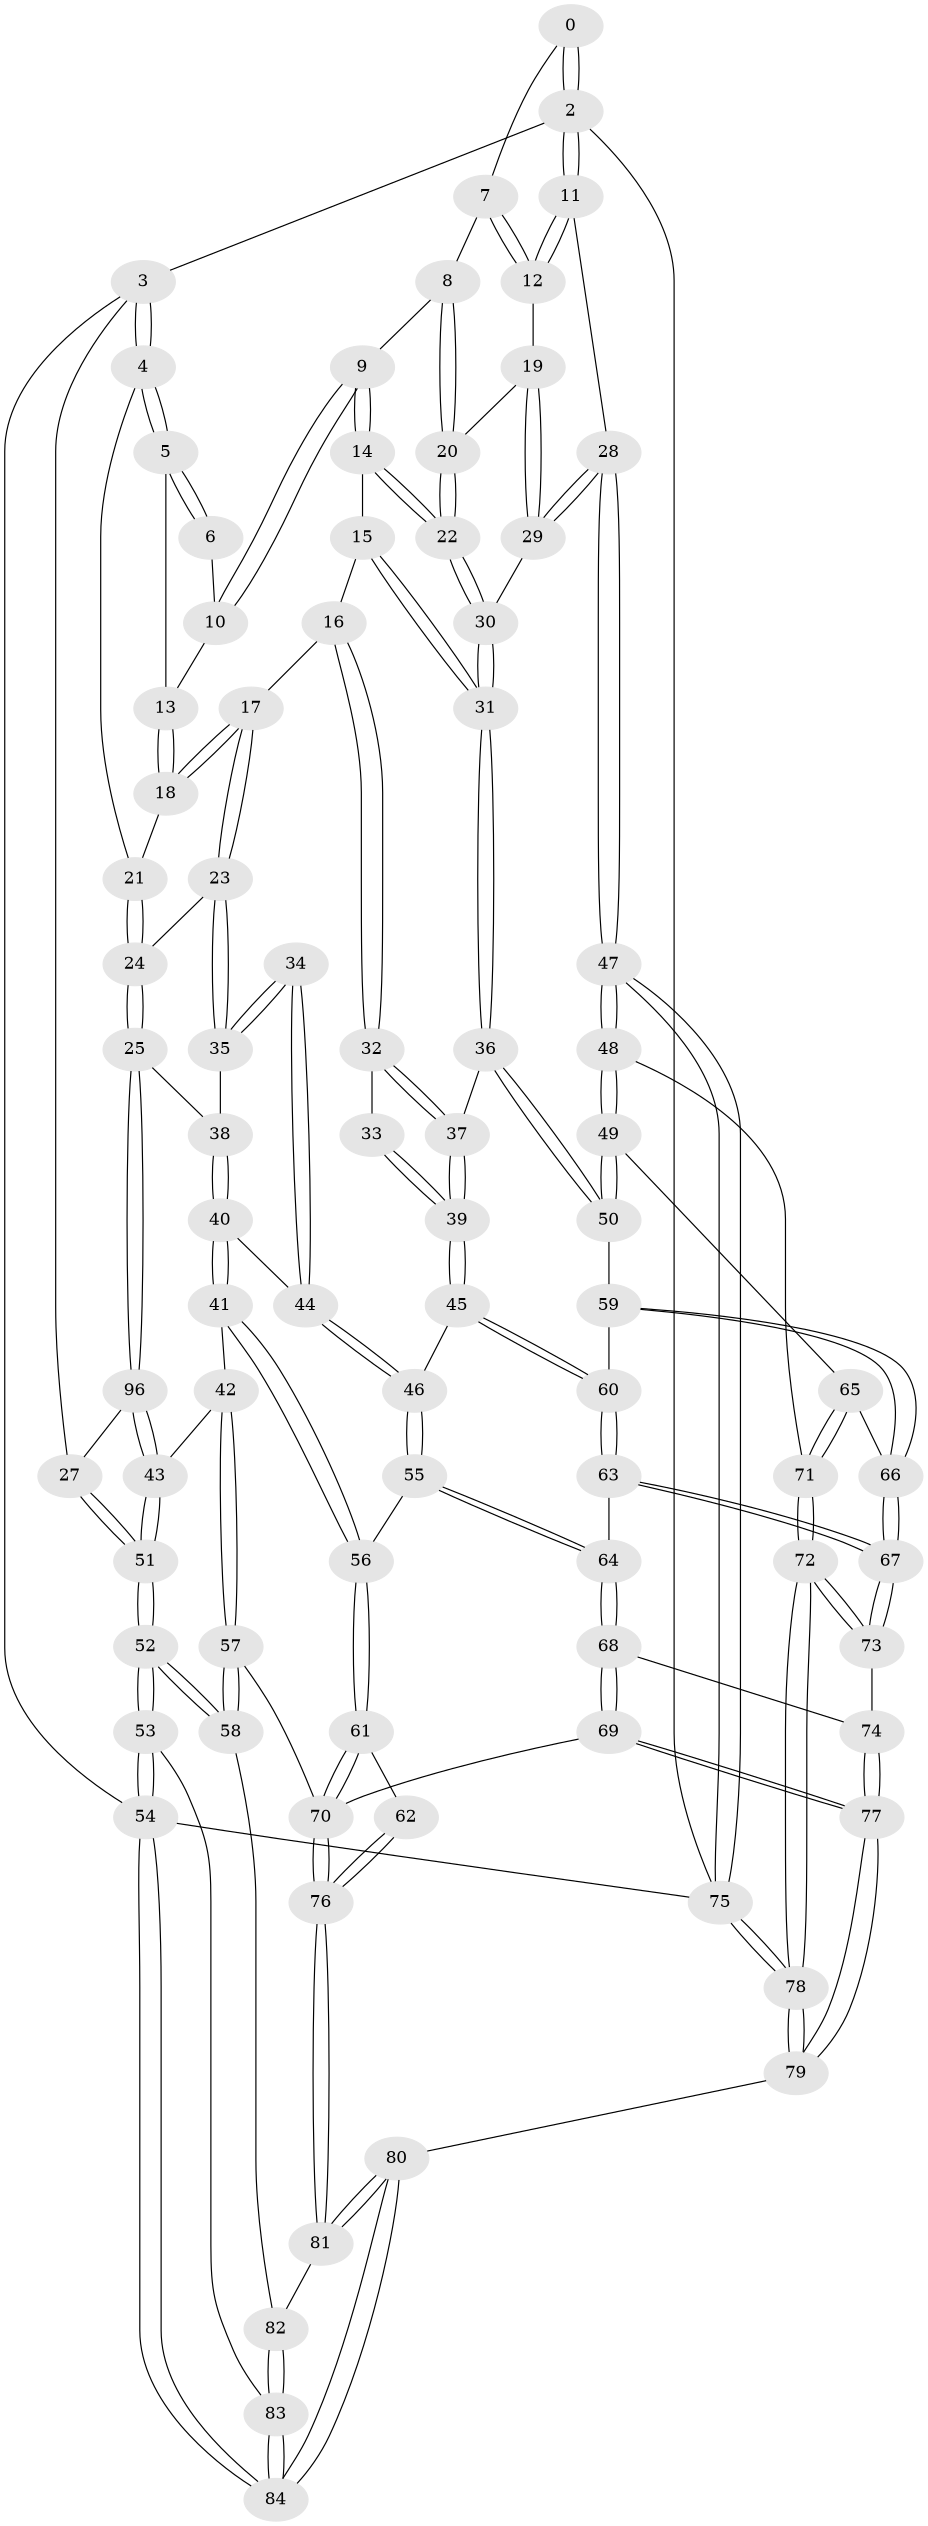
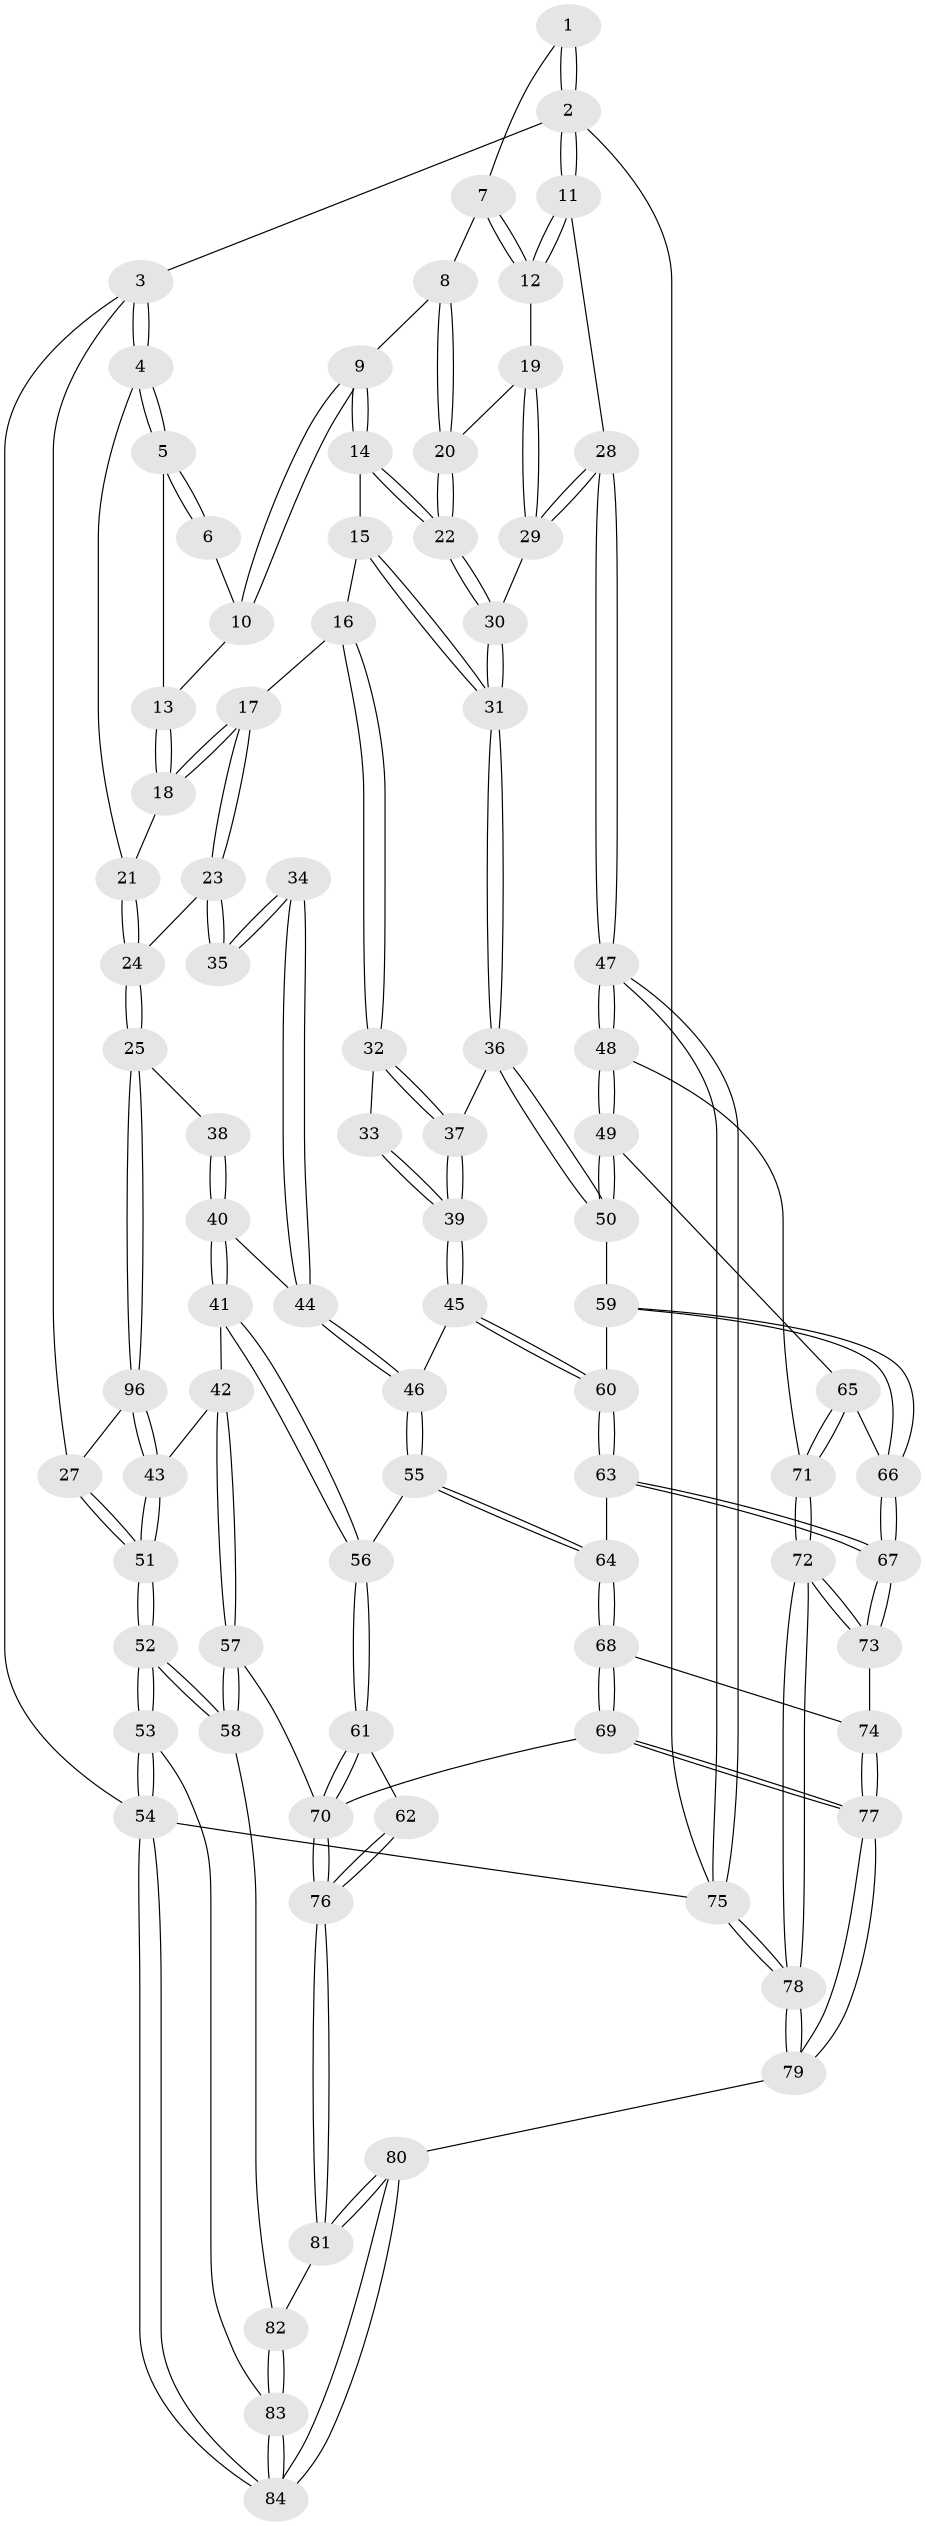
node "0": label "0" -> "1"
edge "35" -- "38": removed
